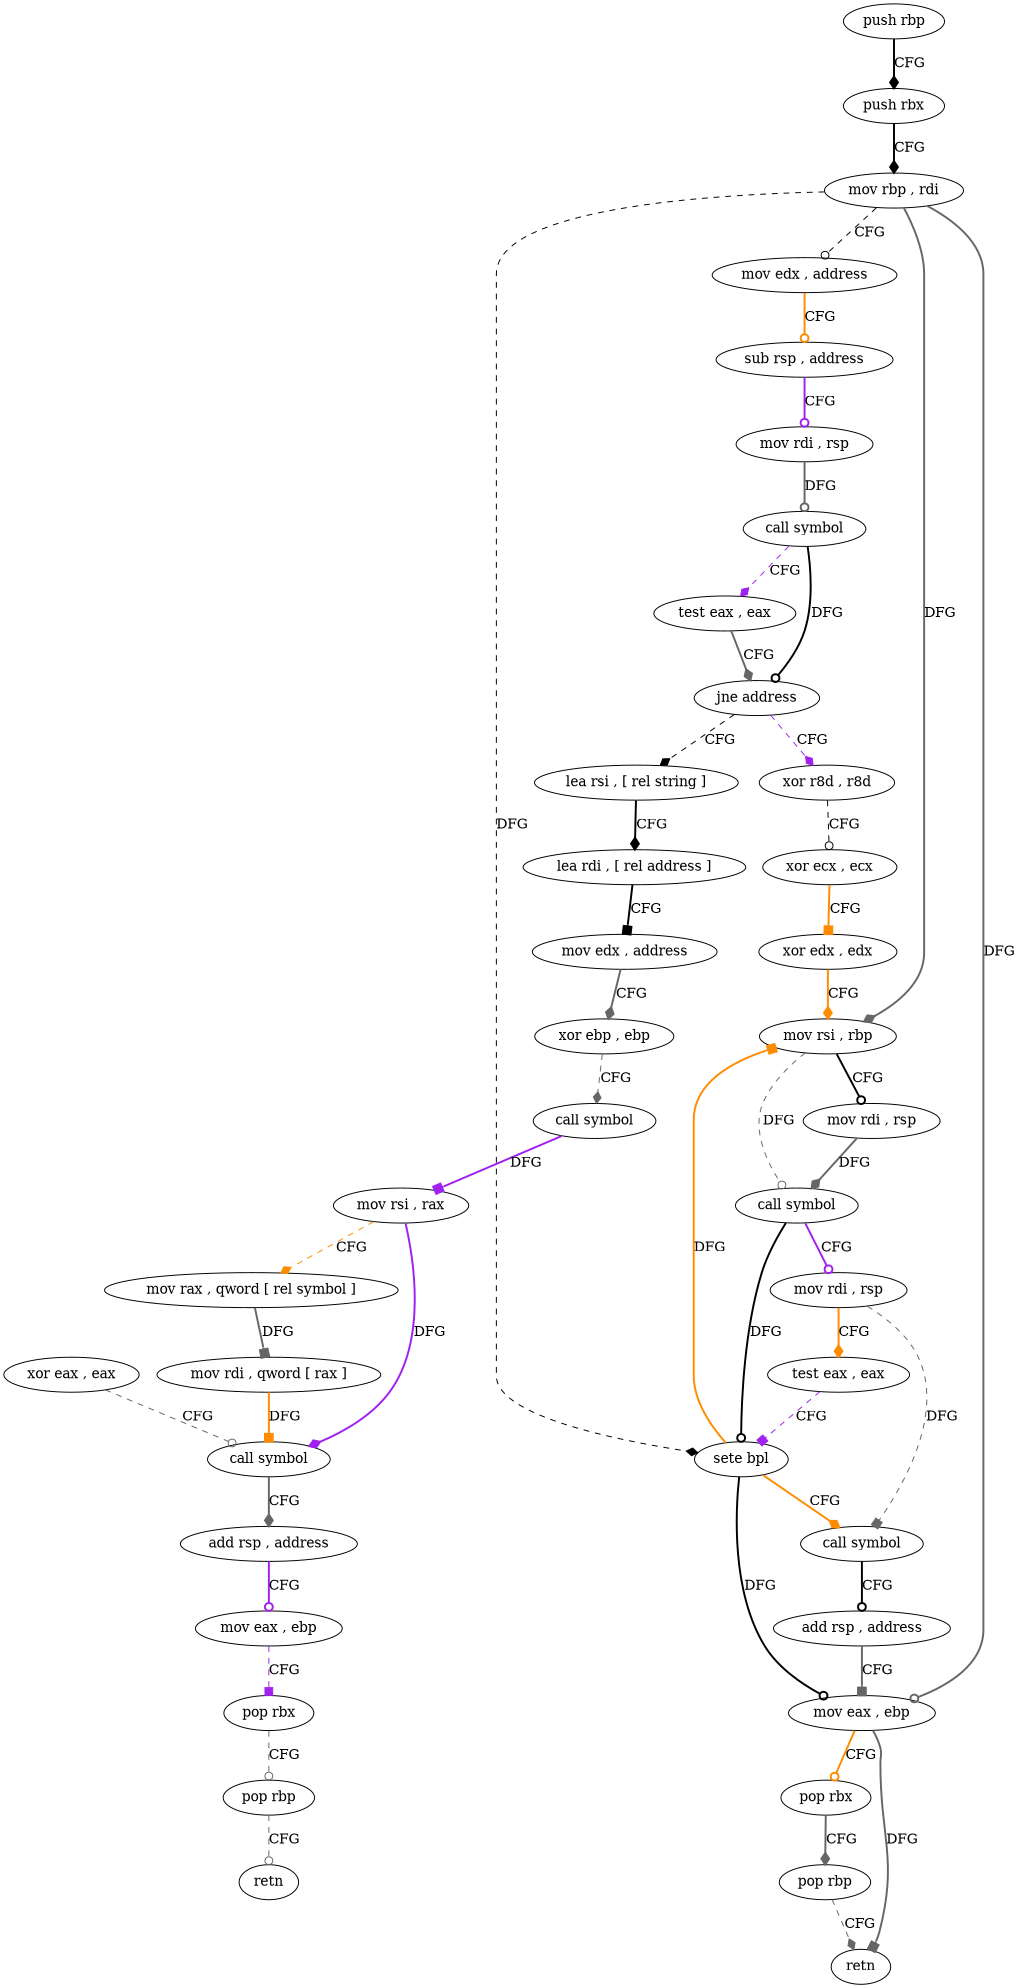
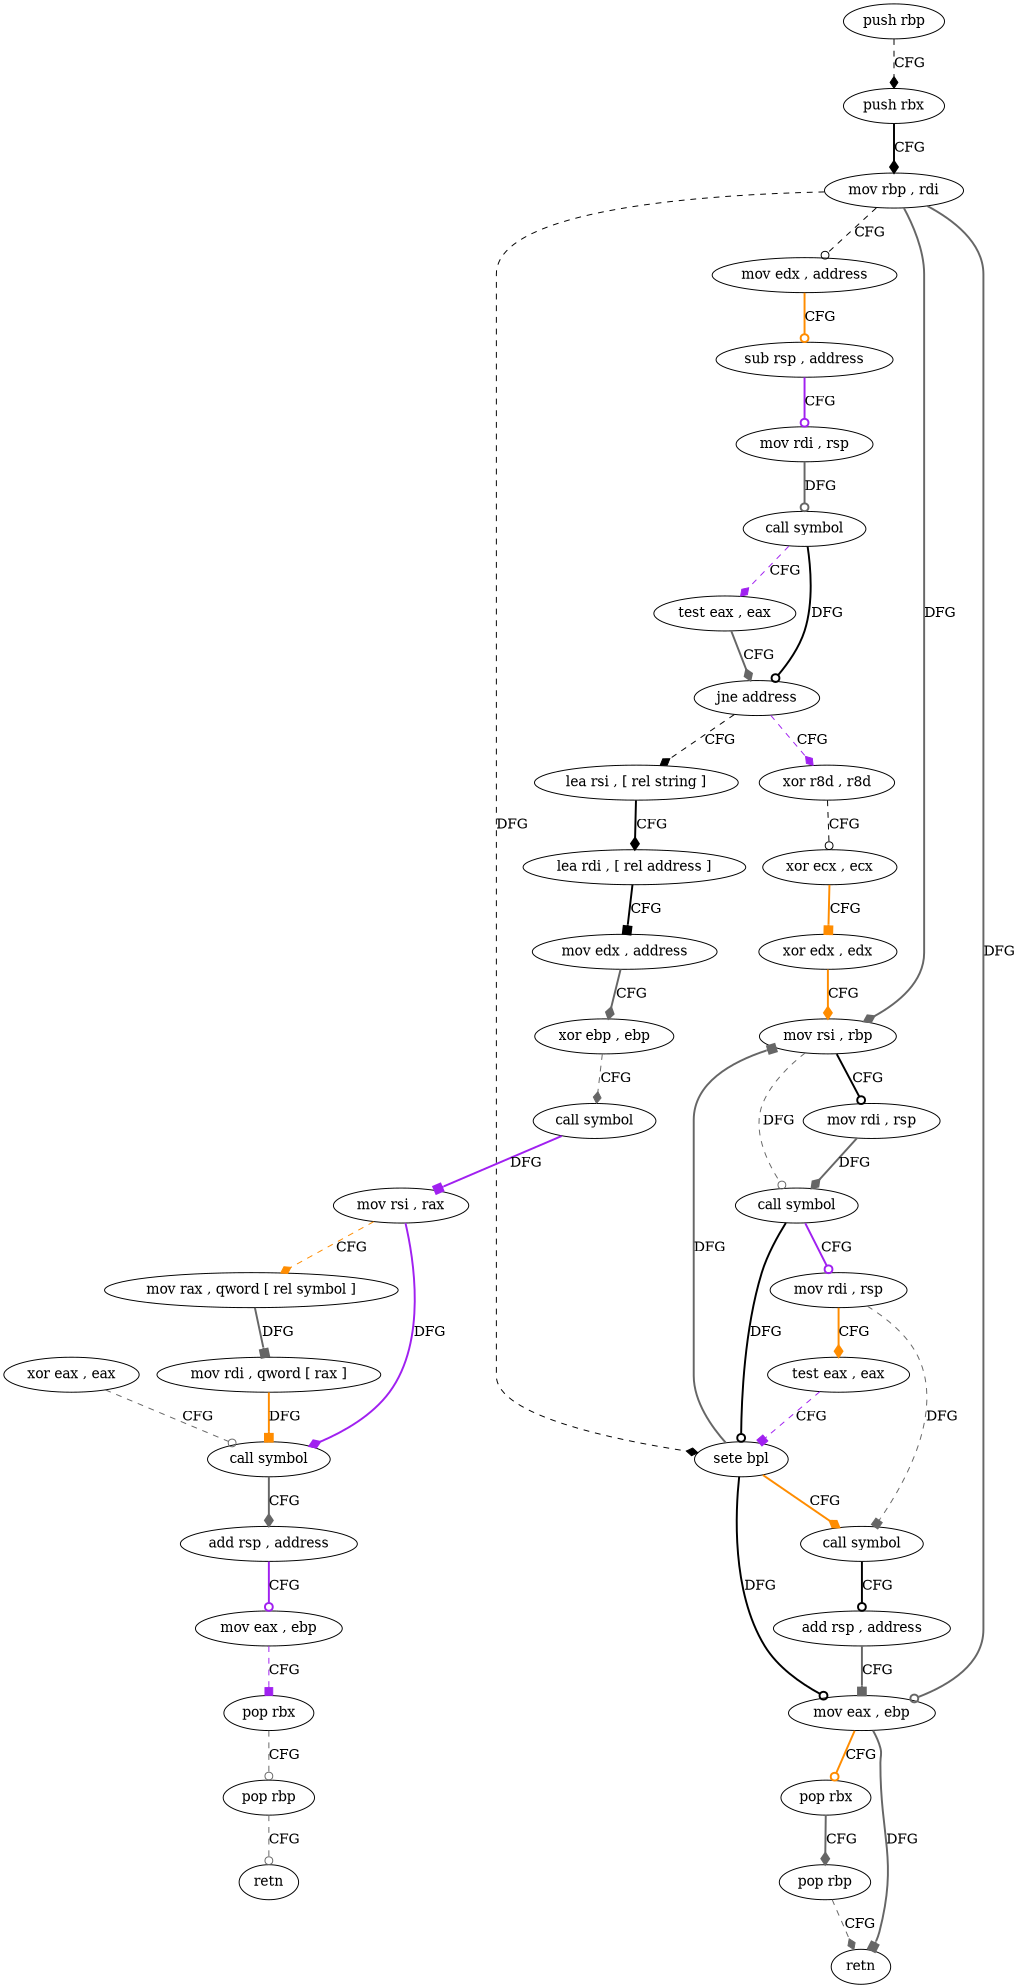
edge "push rbp" -> "push rbx": style bold -> dashed
edge "sete bpl" -> "mov rsi , rbp": color darkorange -> gray40
